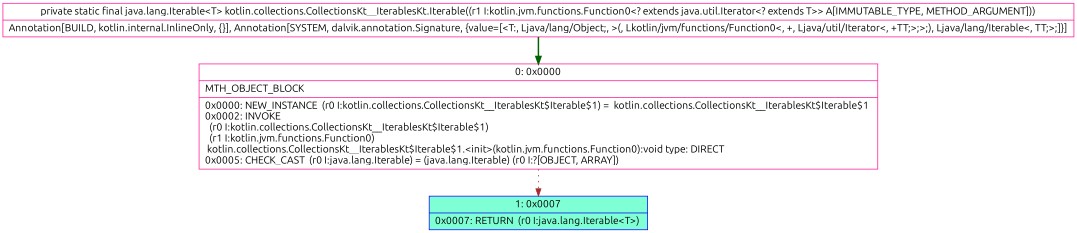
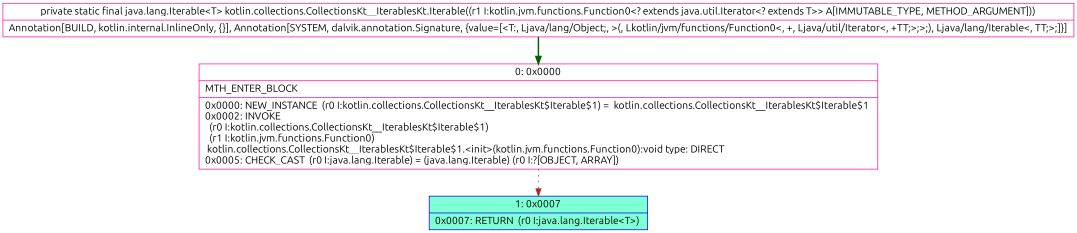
node "0: 0x0000": text "MTH_OBJECT_BLOCK" -> "MTH_ENTER_BLOCK"
